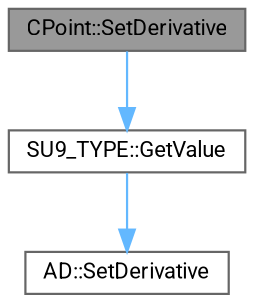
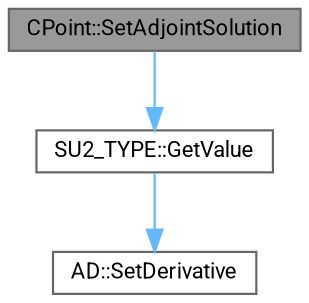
node "CPoint::SetDerivative": label "CPoint::SetDerivative" -> "CPoint::SetAdjointSolution"
node "SU9_TYPE::GetValue": label "SU9_TYPE::GetValue" -> "SU2_TYPE::GetValue"
